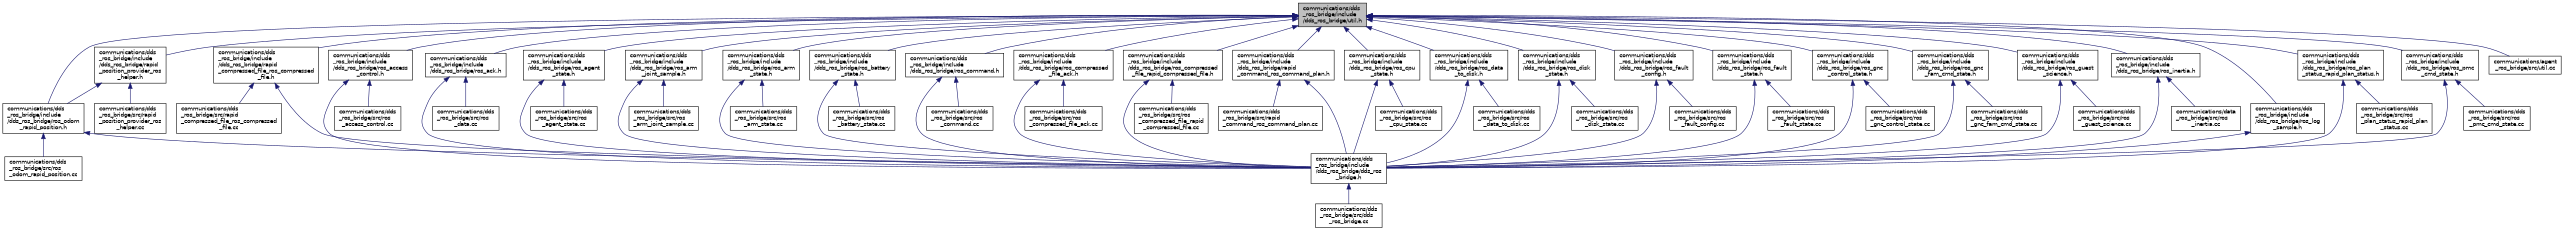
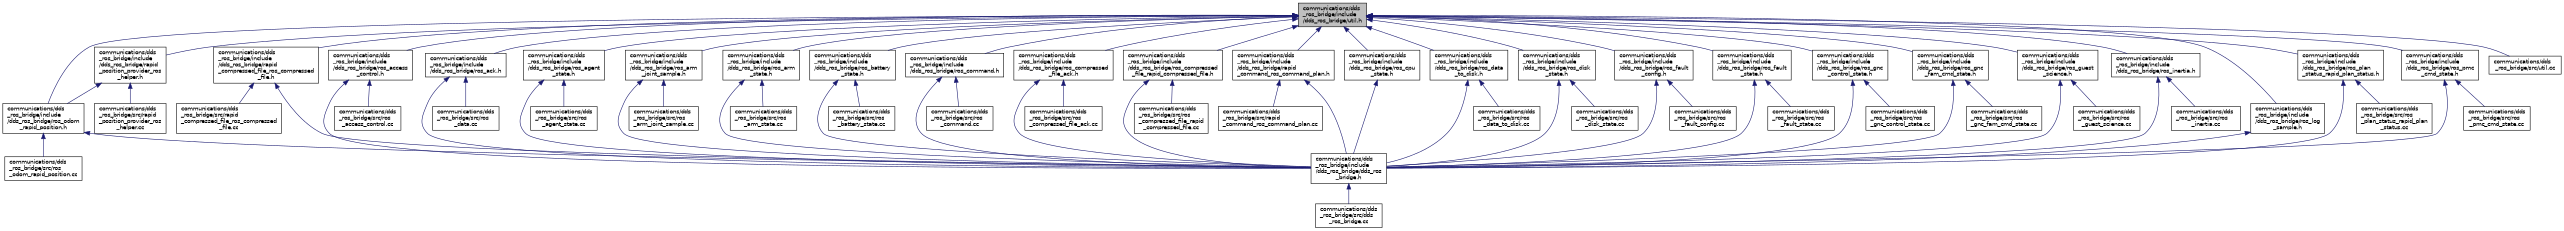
node "communications/agent _ros_bridge/src/util.cc": label "communications/agent _ros_bridge/src/util.cc" -> "communications/dds _ros_bridge/src/util.cc"
node "communications/dds _ros_bridge/src/ros _cpu_state.cc": removed
node "communications/data _ros_bridge/src/ros _inertia.cc": label "communications/data _ros_bridge/src/ros _inertia.cc" -> "communications/dds _ros_bridge/src/ros _inertia.cc"
